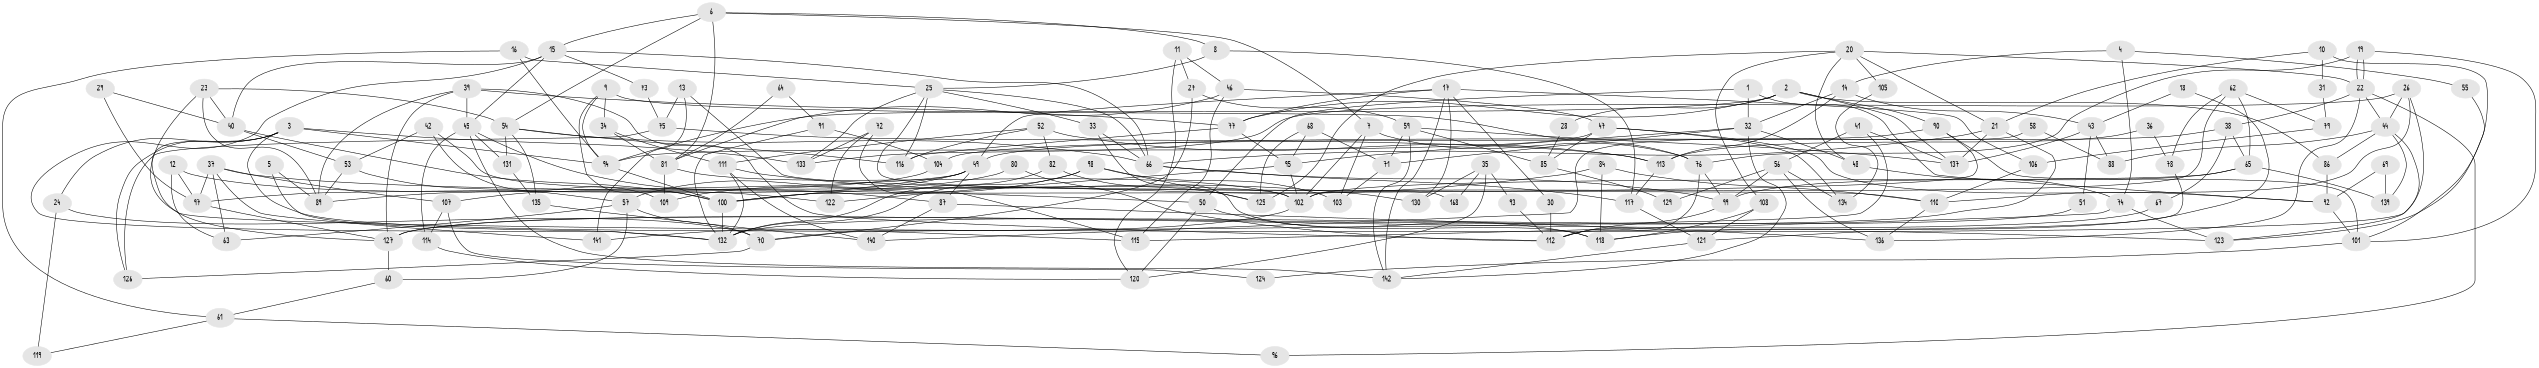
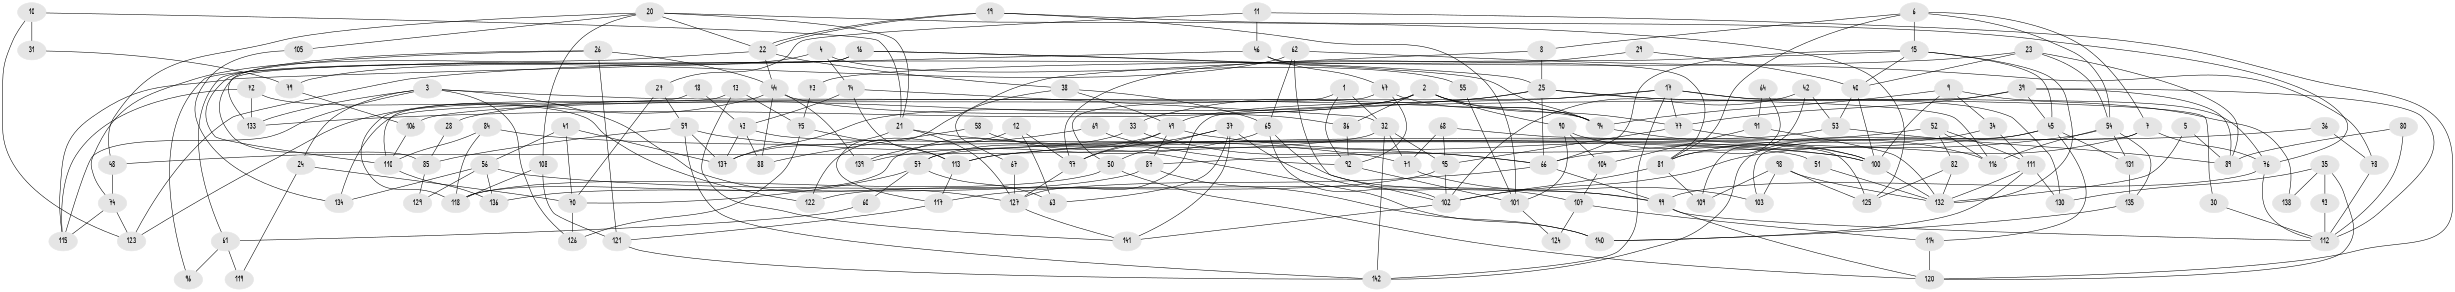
edge "47" -- "85": now "16" -- "85"
node "168": label "168" -> "138"
edge "22" -- "136": removed
edge "99" -- "120": added
edge "127" -- "60": now "127" -- "141"
